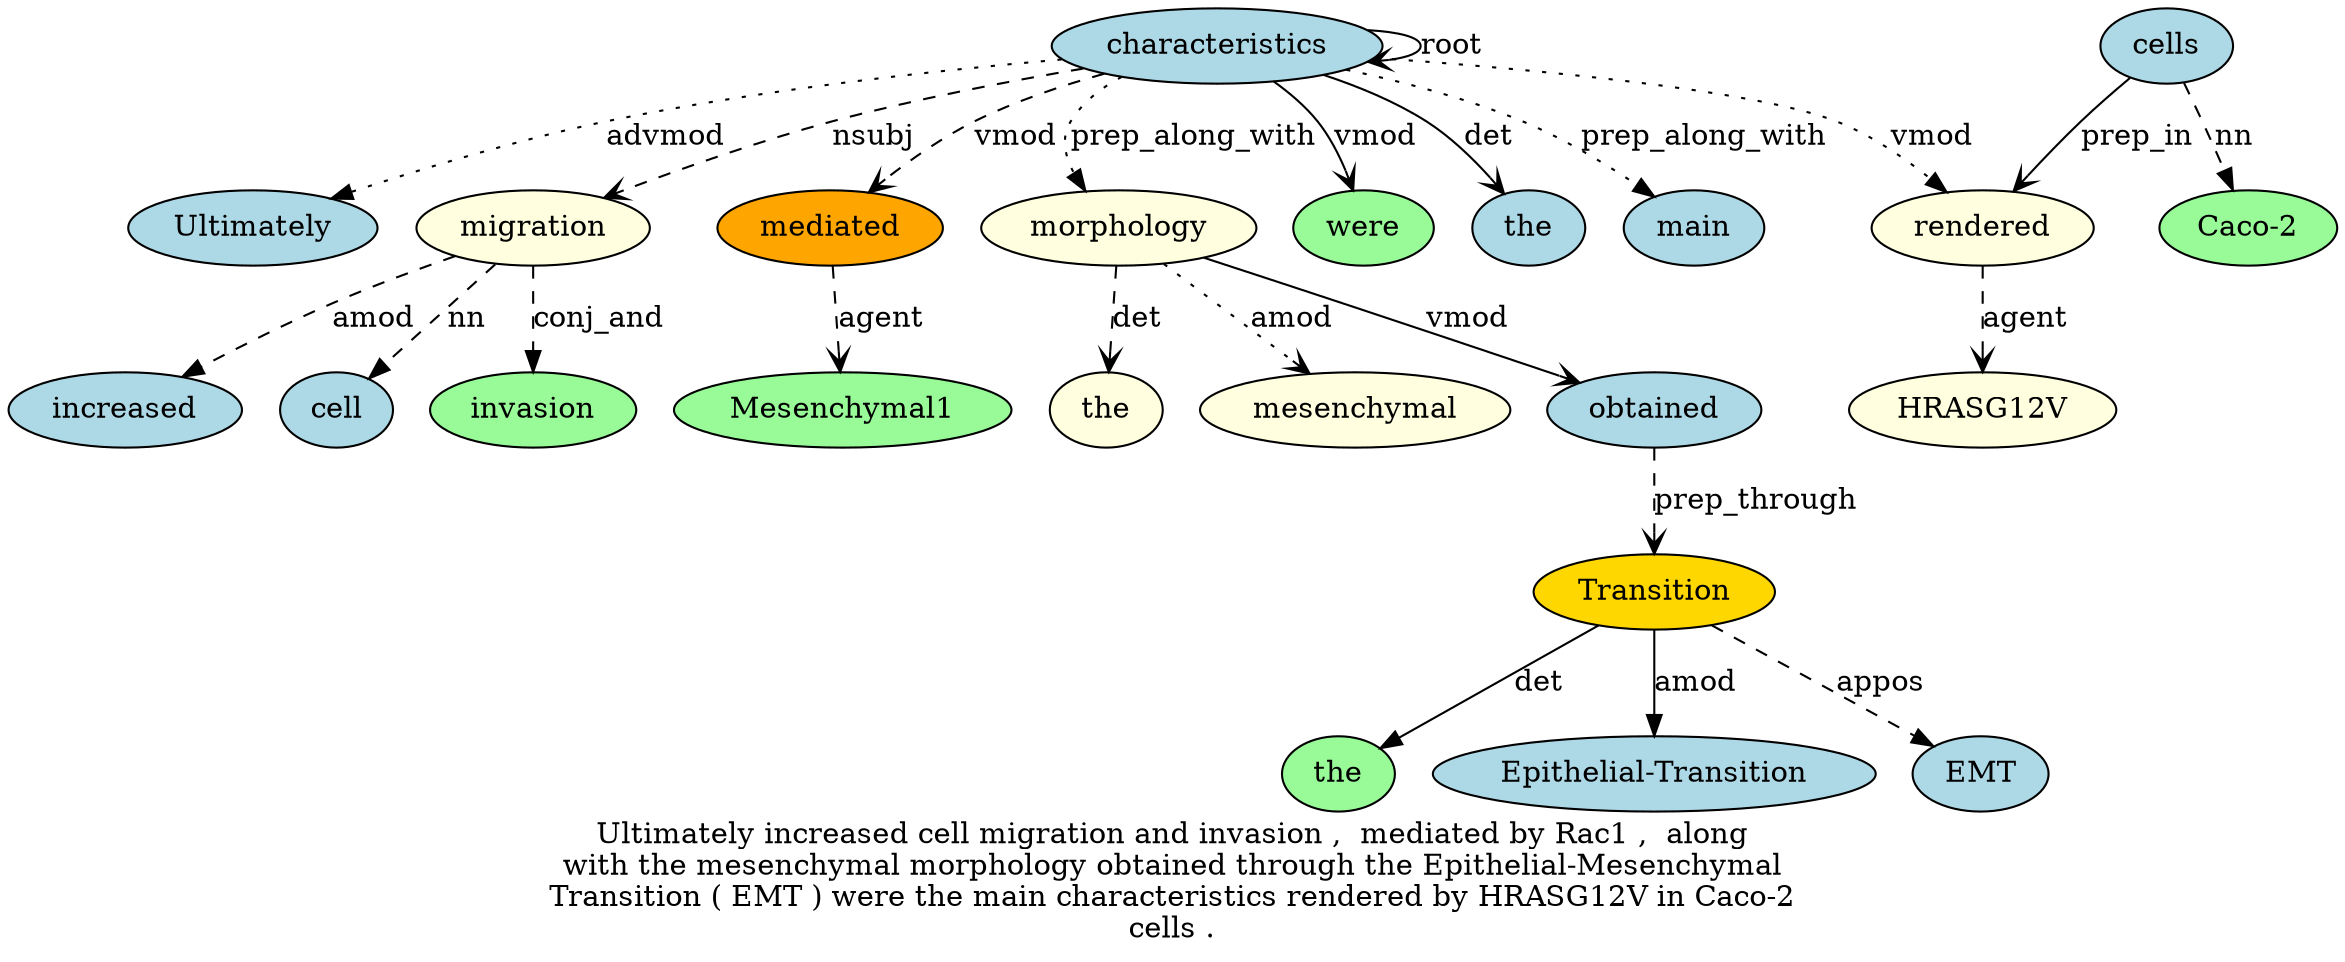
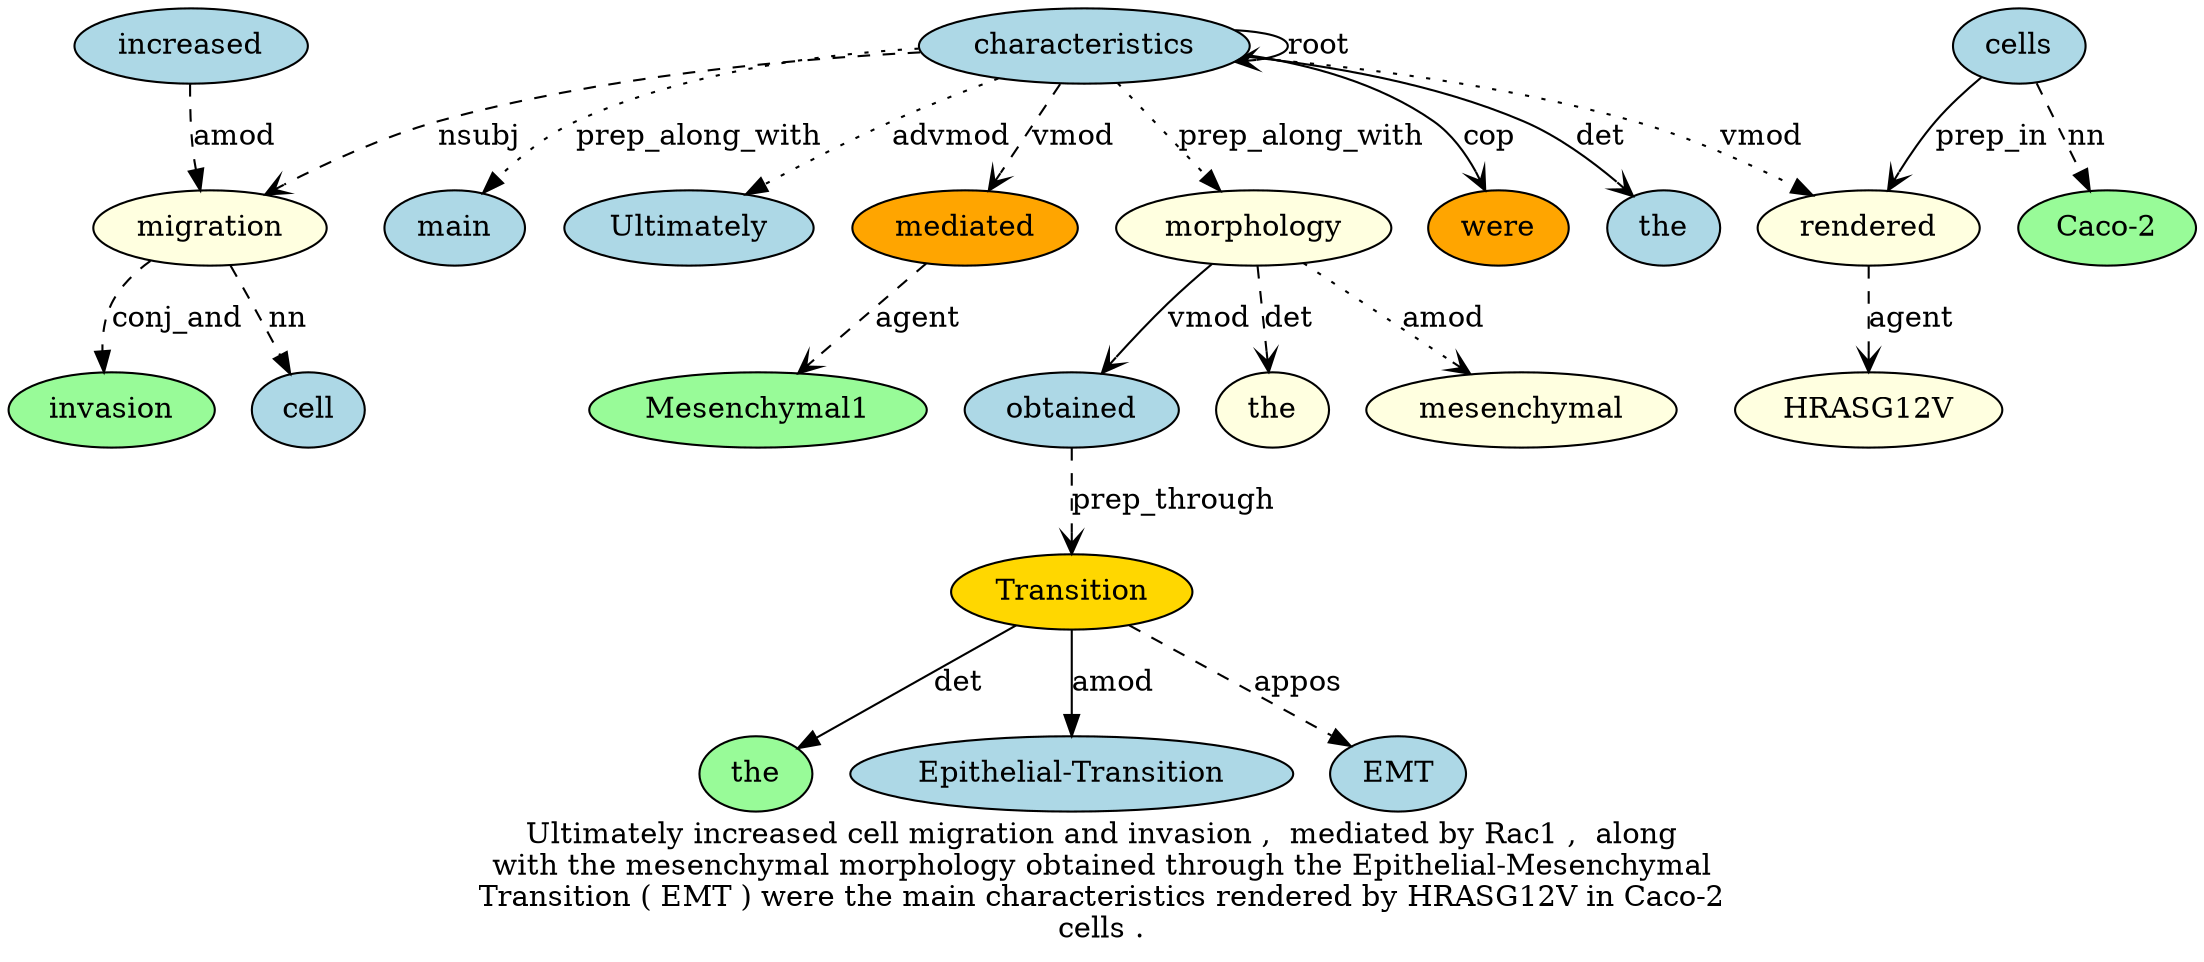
edge "characteristics" -> "were": label "vmod" -> "cop"
node "were": fillcolor palegreen -> orange
edge "migration" -> "increased": reversed
